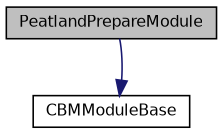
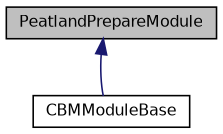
edge "PeatlandPrepareModule" -> "CBMModuleBase": reversed
